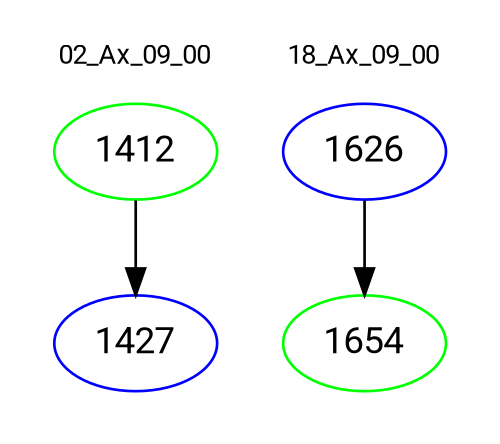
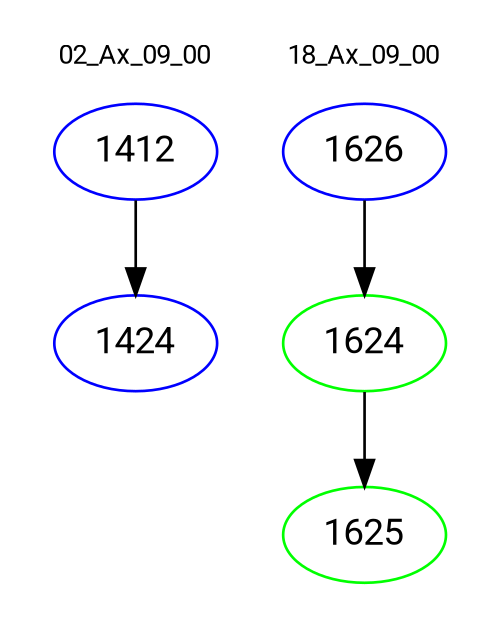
node "1412": color green -> blue
node "1427": label "1427" -> "1424"
node "1654": label "1654" -> "1624"
node "1625": added
